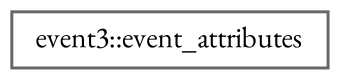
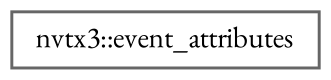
node "event3::event_attributes": label "event3::event_attributes" -> "nvtx3::event_attributes"
